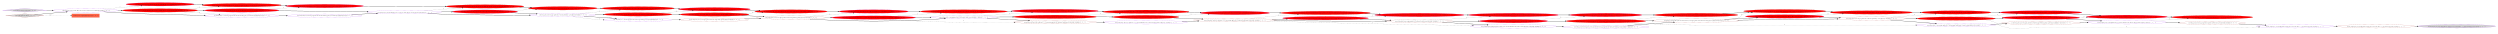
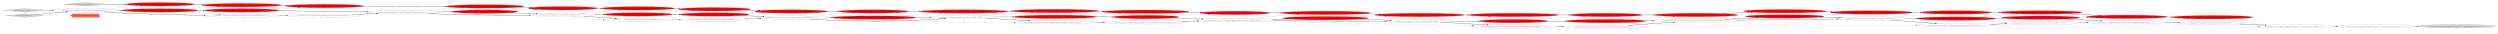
node "assertMapValuesUpdated['0', '1', '0']": added
